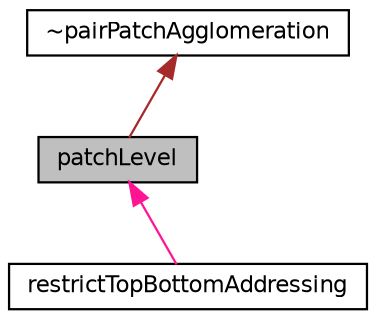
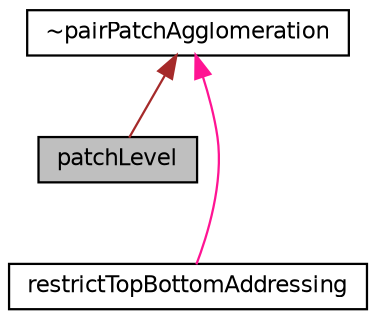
edge "restrictTopBottomAddressing" -> "patchLevel": now "restrictTopBottomAddressing" -> "~pairPatchAgglomeration"
